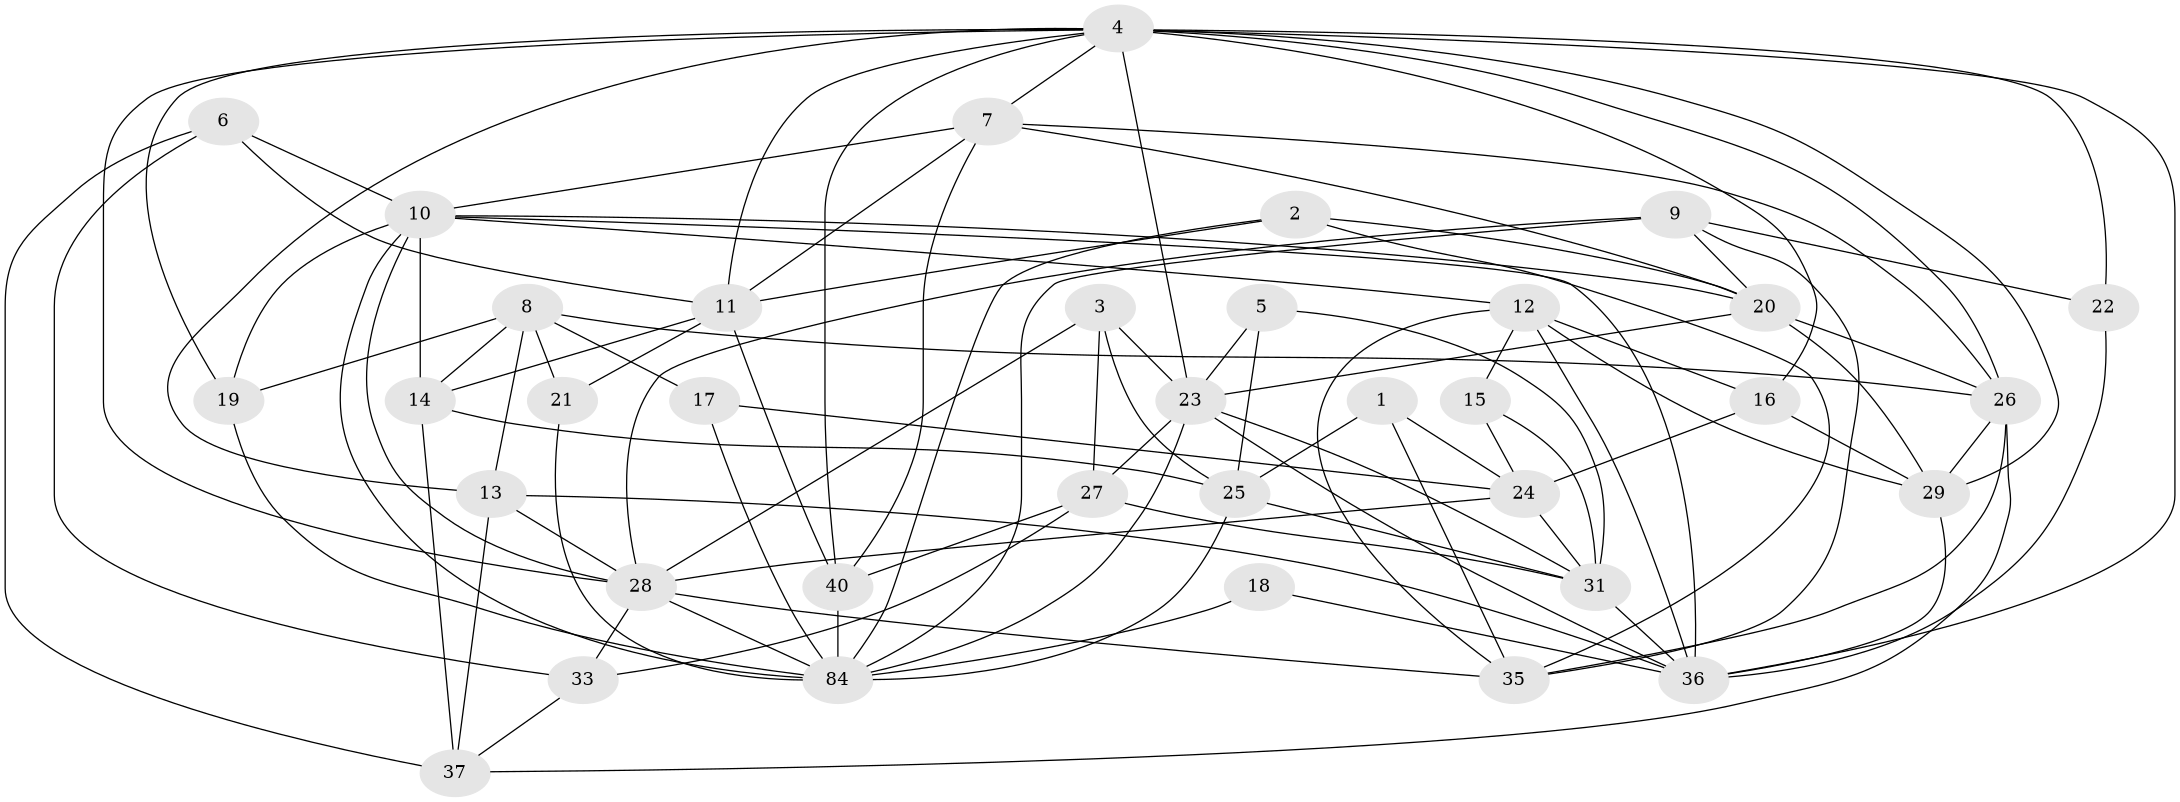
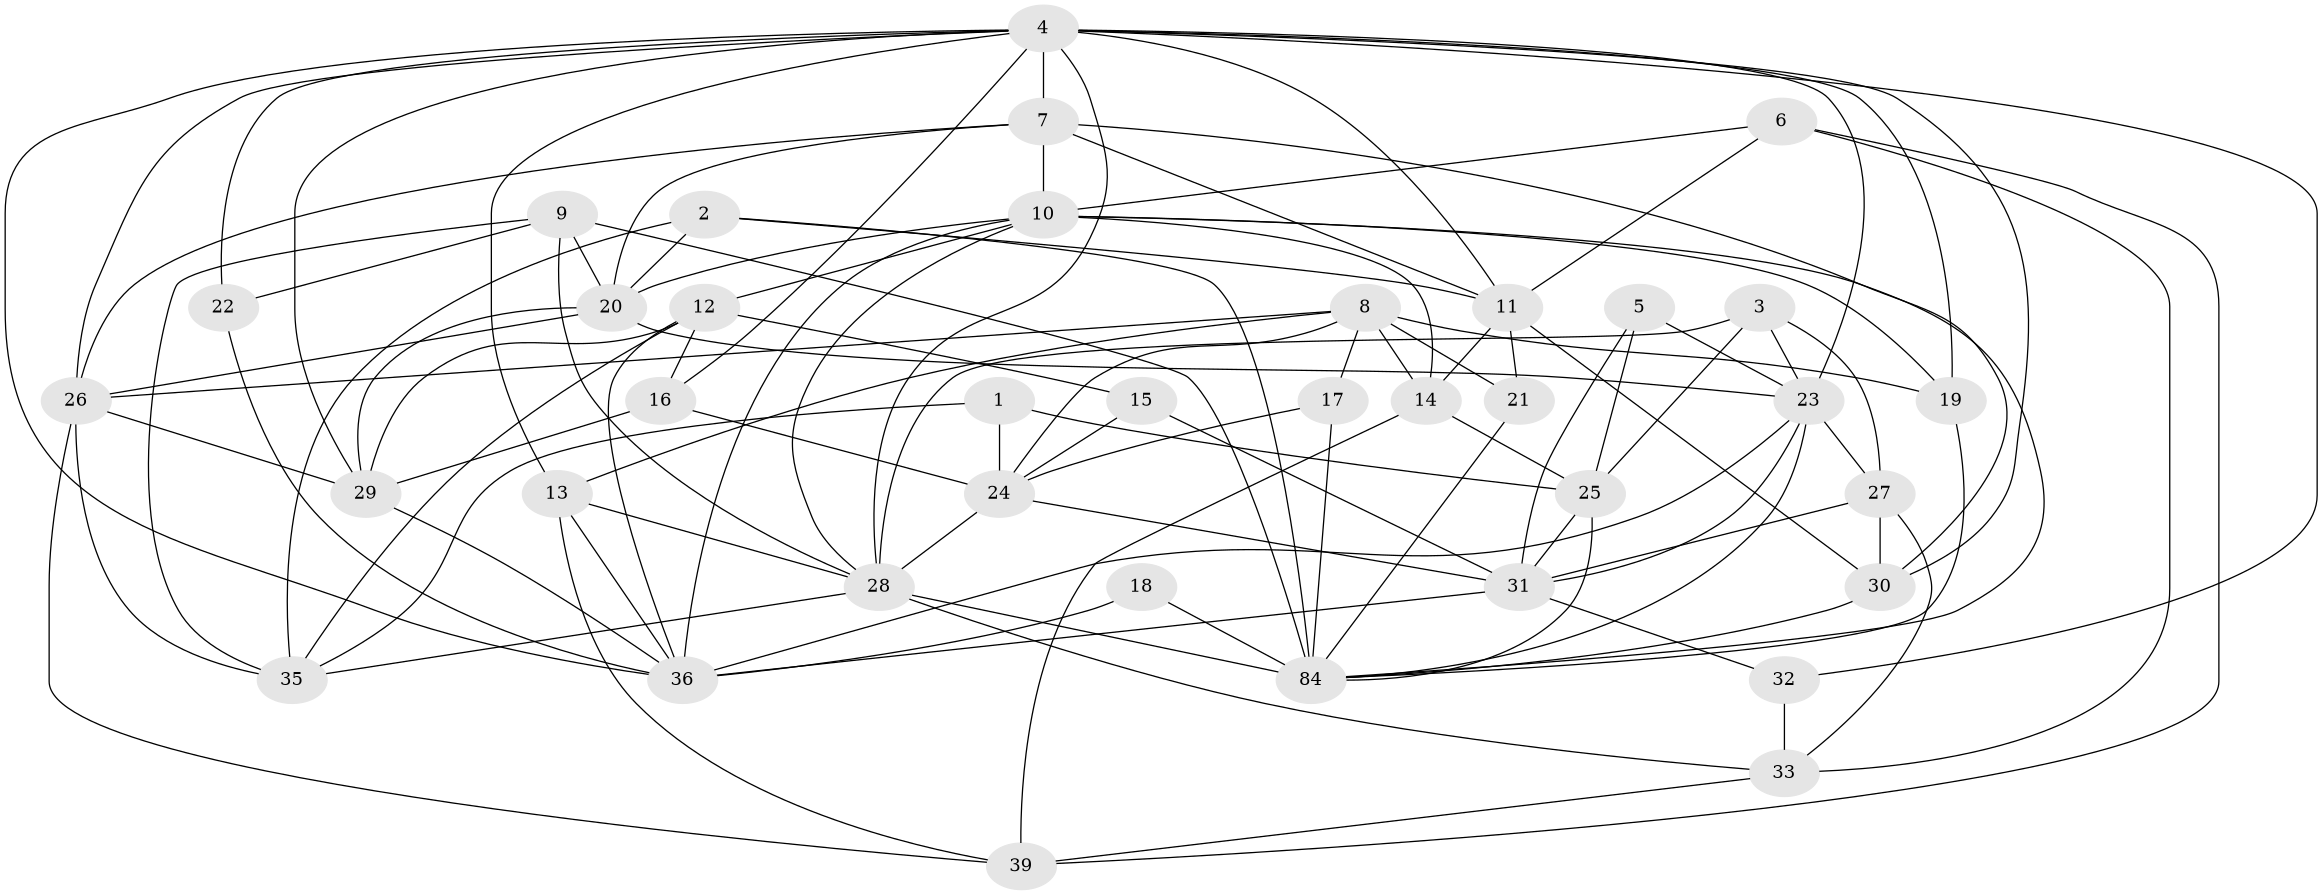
edge "8" -- "24": added
node "40": label "40" -> "30"
node "32": added
node "37": label "37" -> "39"
